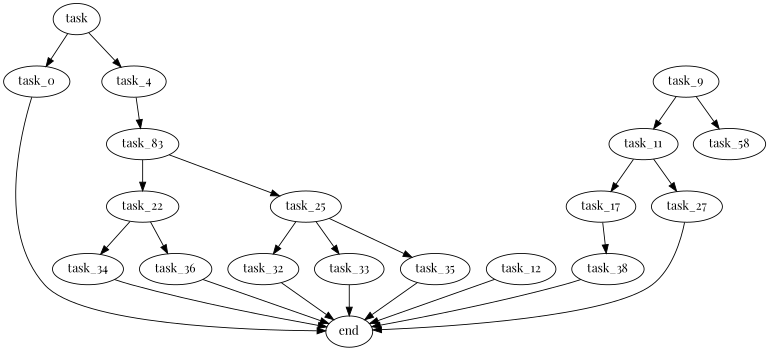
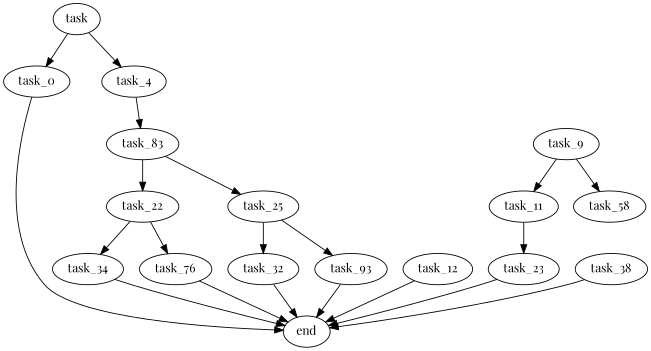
node "task_17": removed
node "task_27": label "task_27" -> "task_23"
node "task_36": label "task_36" -> "task_76"
node "task_33": label "task_33" -> "task_93"
node "task_35": removed
